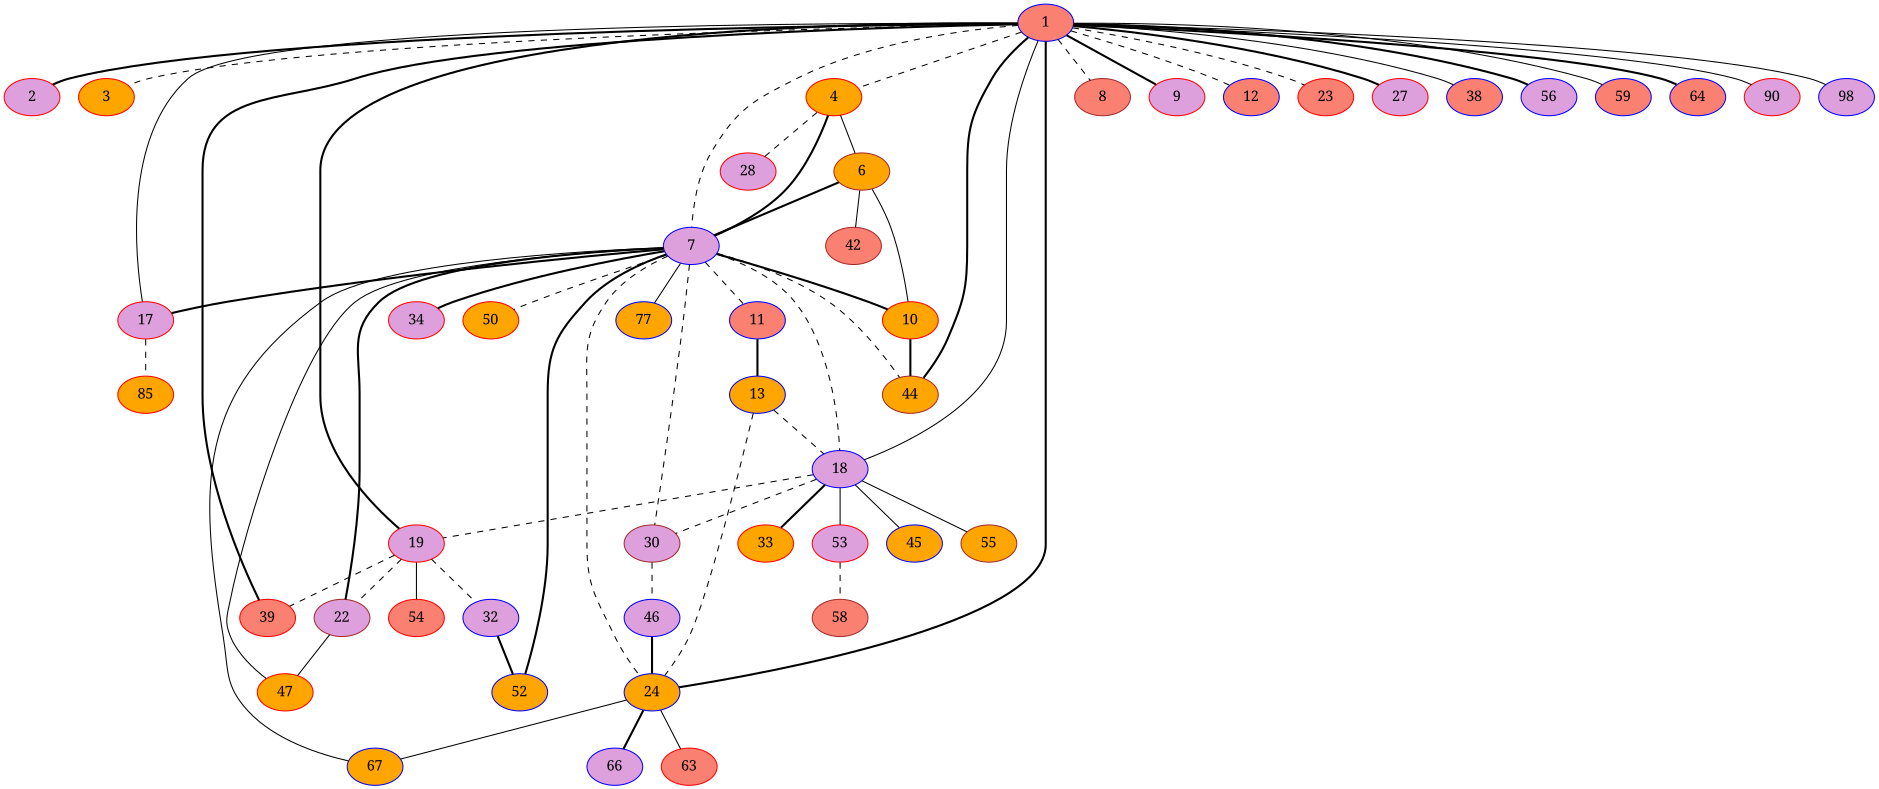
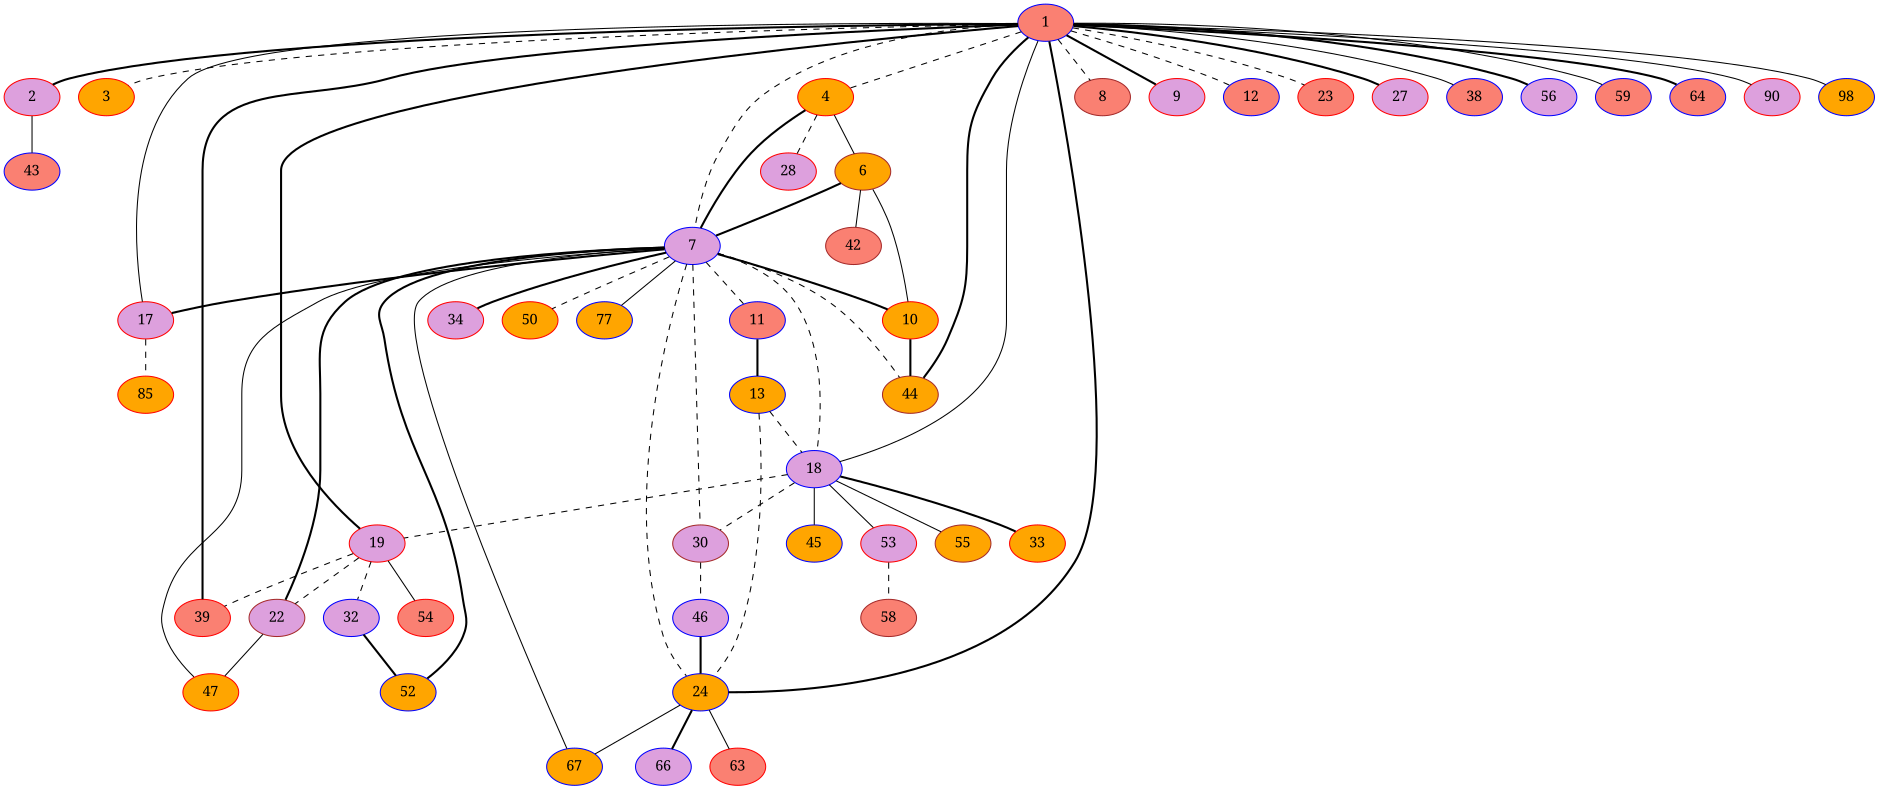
node "98": fillcolor plum -> orange
node "43": added
